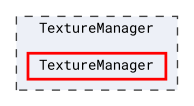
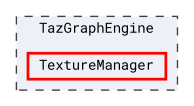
cluster "TextureManager": label "TextureManager" -> "TazGraphEngine"
